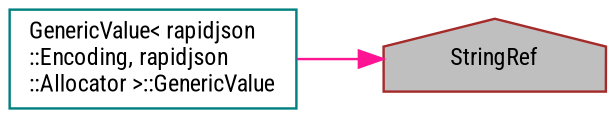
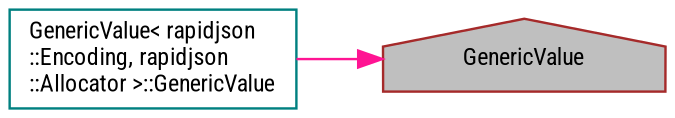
node "StringRef": label "StringRef" -> "GenericValue"
